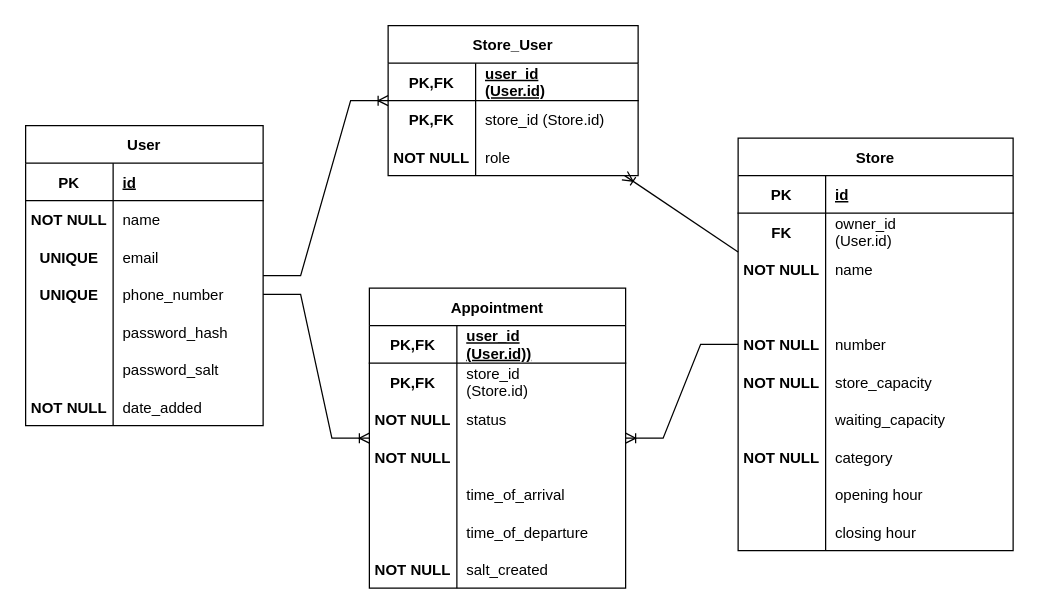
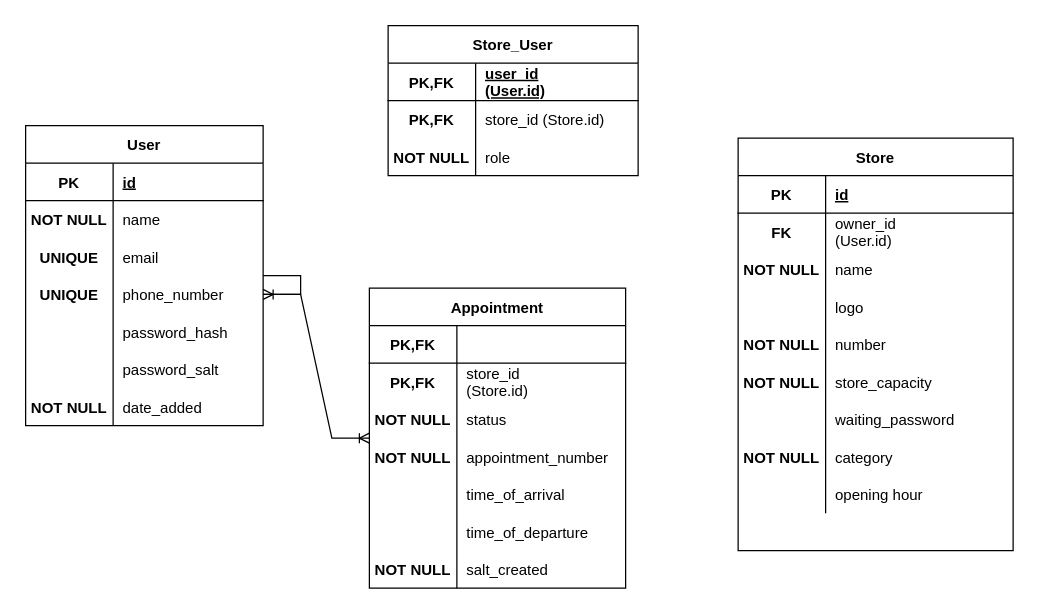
edge "User" -> "Store_User": now "User" -> "phone_number"
edge "Store" -> "Store_User": removed
node "logo": added
node "user_id (User.id))": removed
edge "Store" -> "Appointment": removed
node "waiting_capacity": label "waiting_capacity" -> "waiting_password"
node "appointment_number": added
node "closing hour": removed
